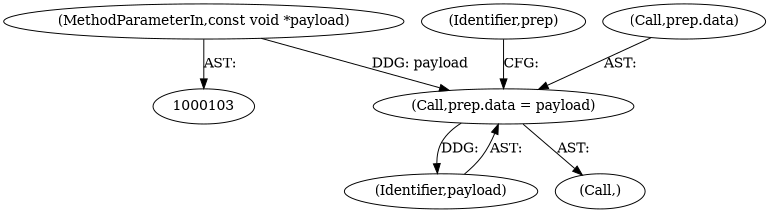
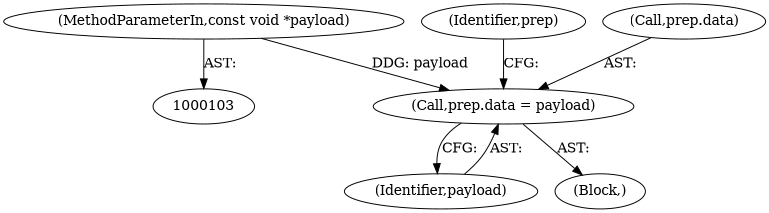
edge "(Call,prep.data = payload)" -> "(Identifier,payload)": label "DDG: " -> "CFG: "
node "(Call,)": label "(Call,)" -> "(Block,)"
